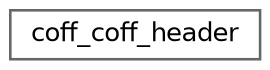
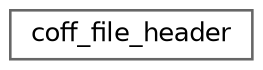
node "coff_coff_header": label "coff_coff_header" -> "coff_file_header"
